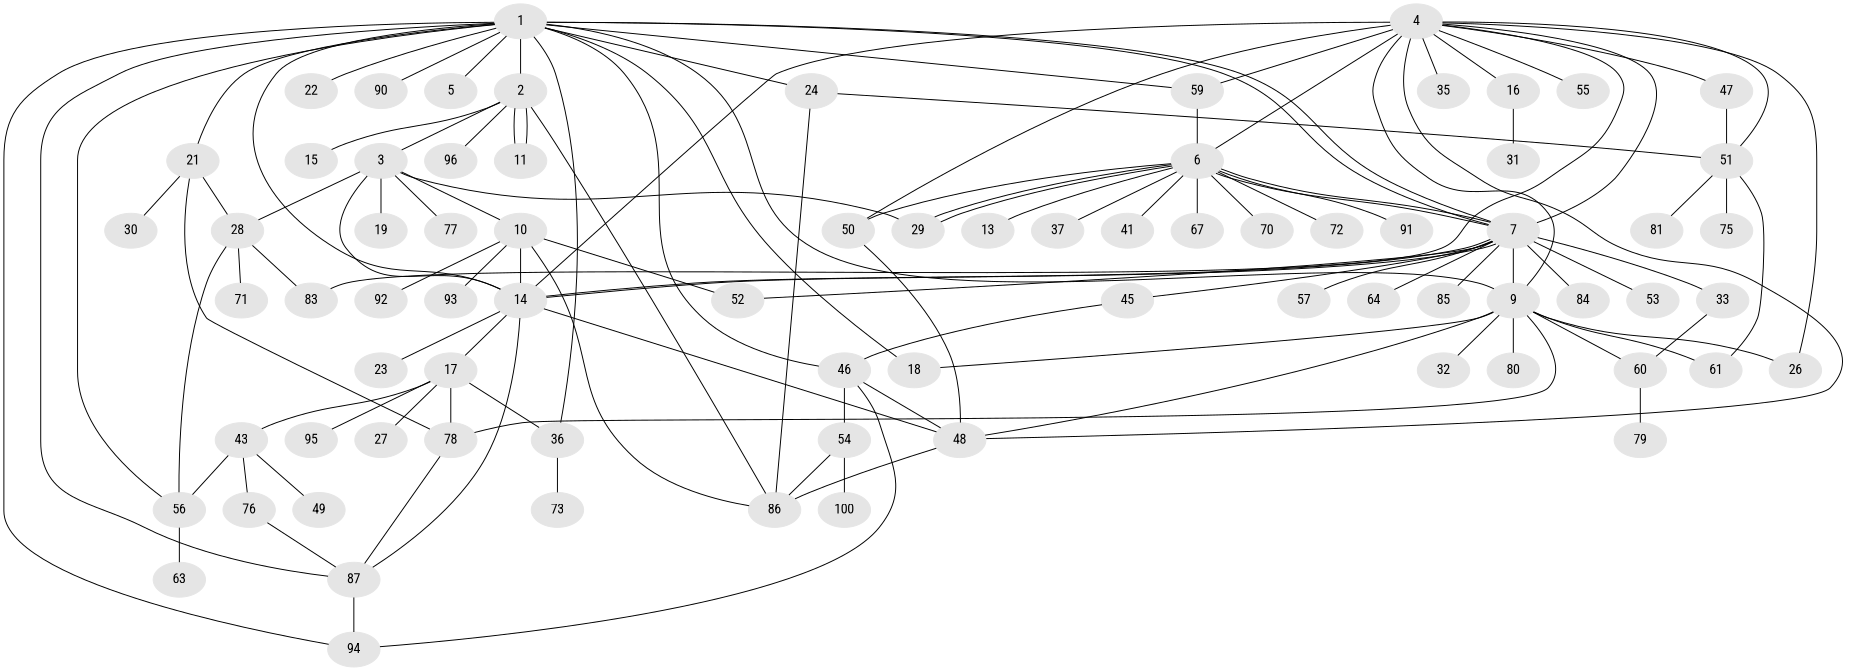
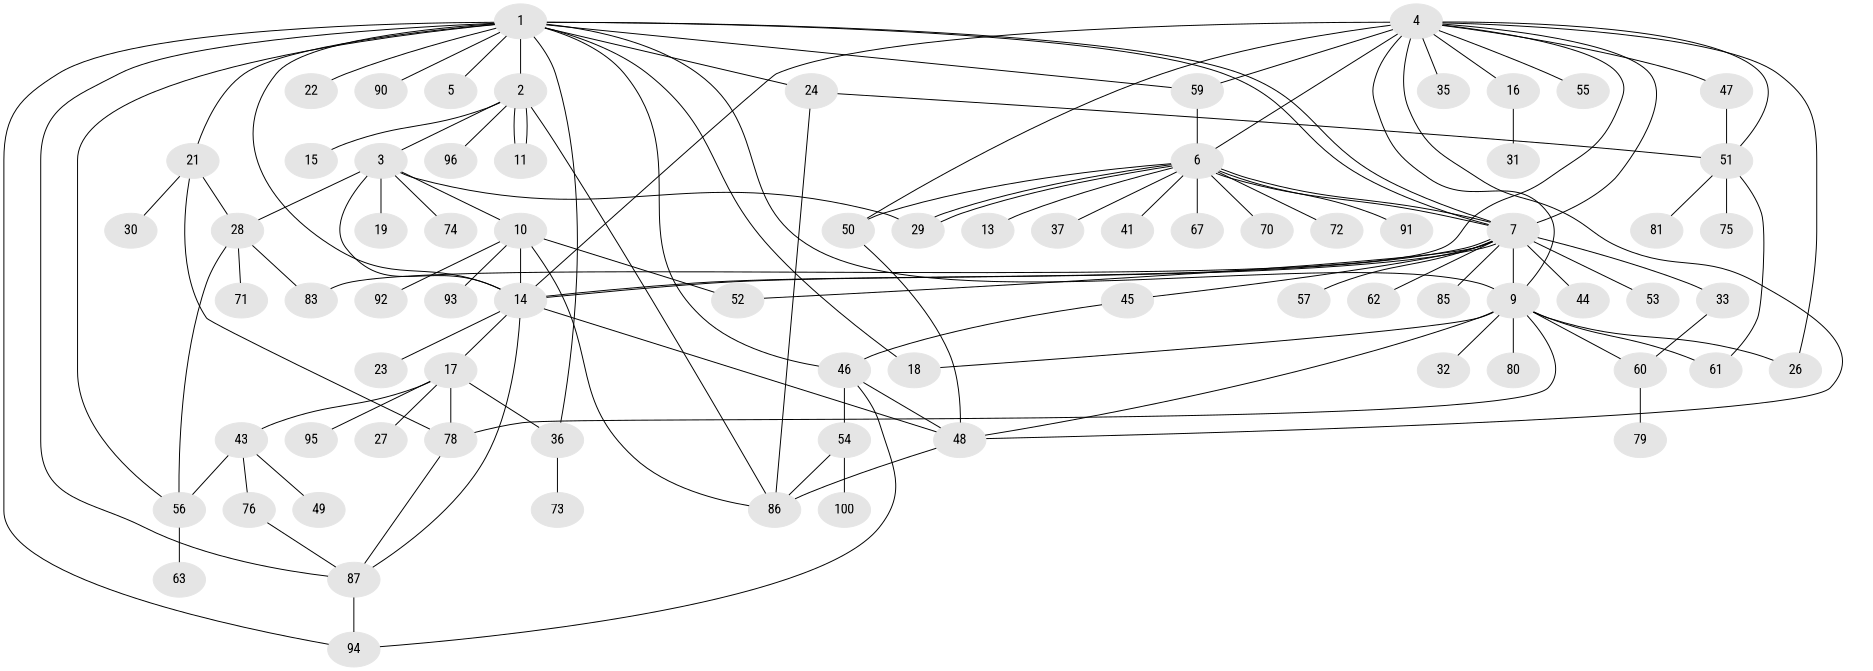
node "77": label "77" -> "74"
node "64": label "64" -> "62"
node "84": label "84" -> "44"
